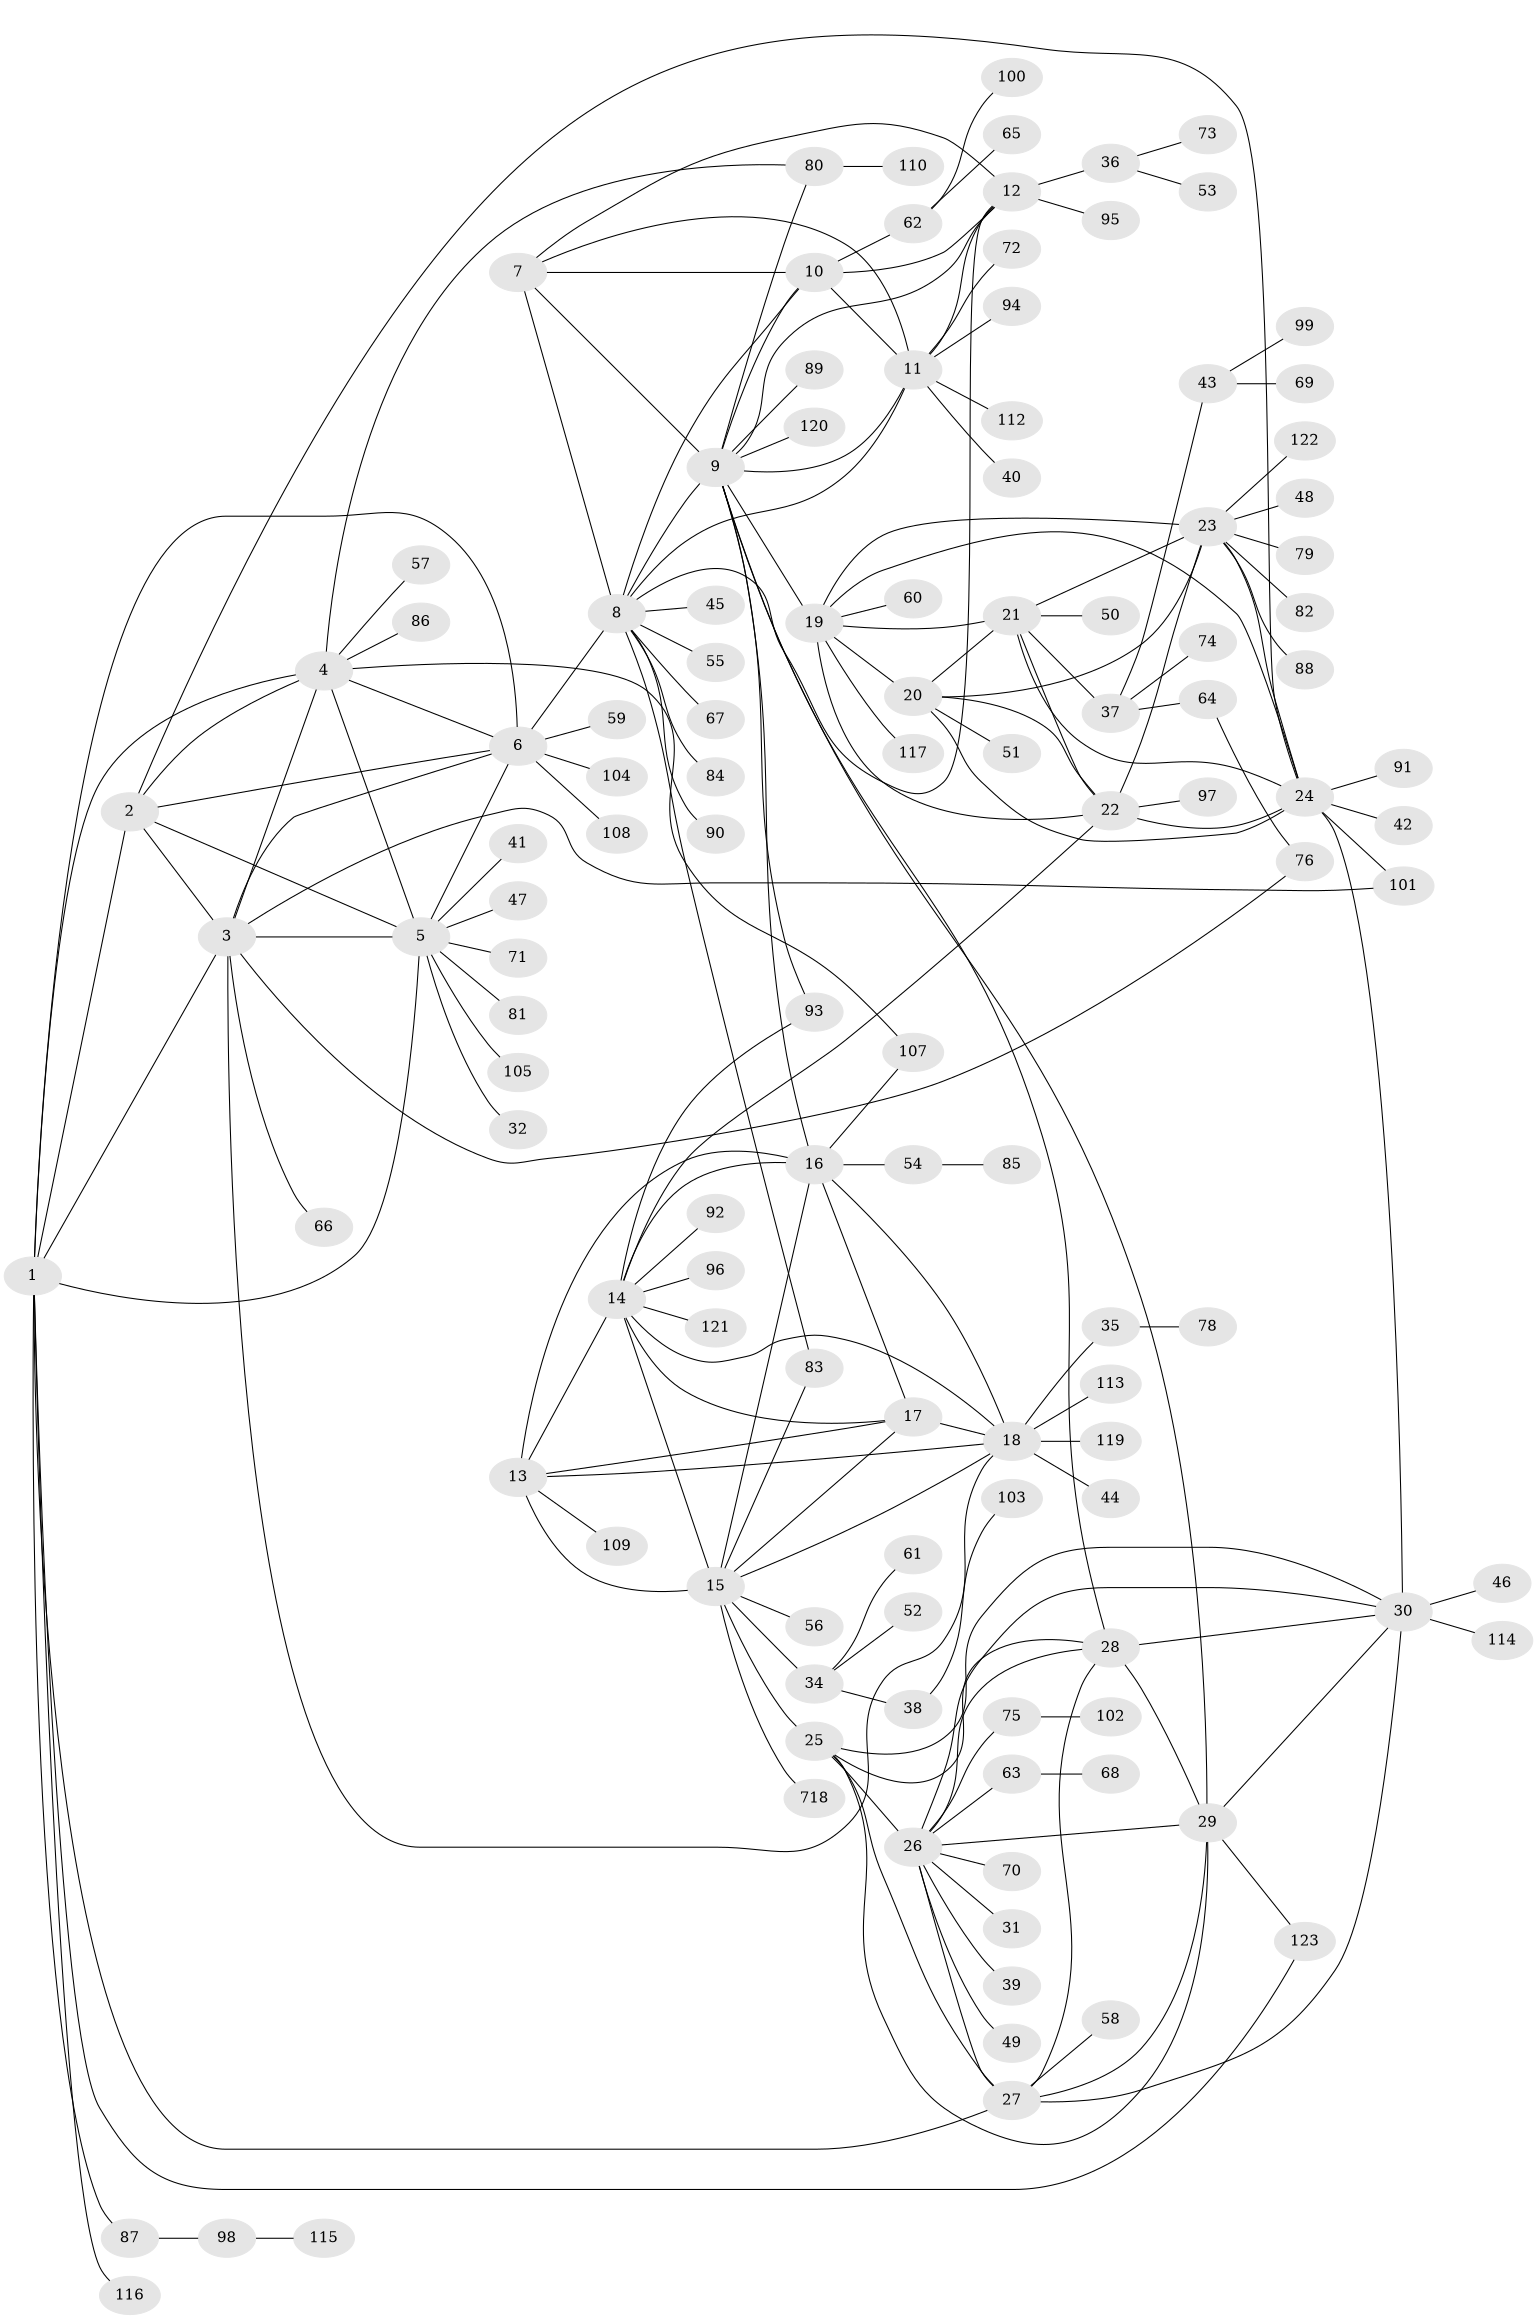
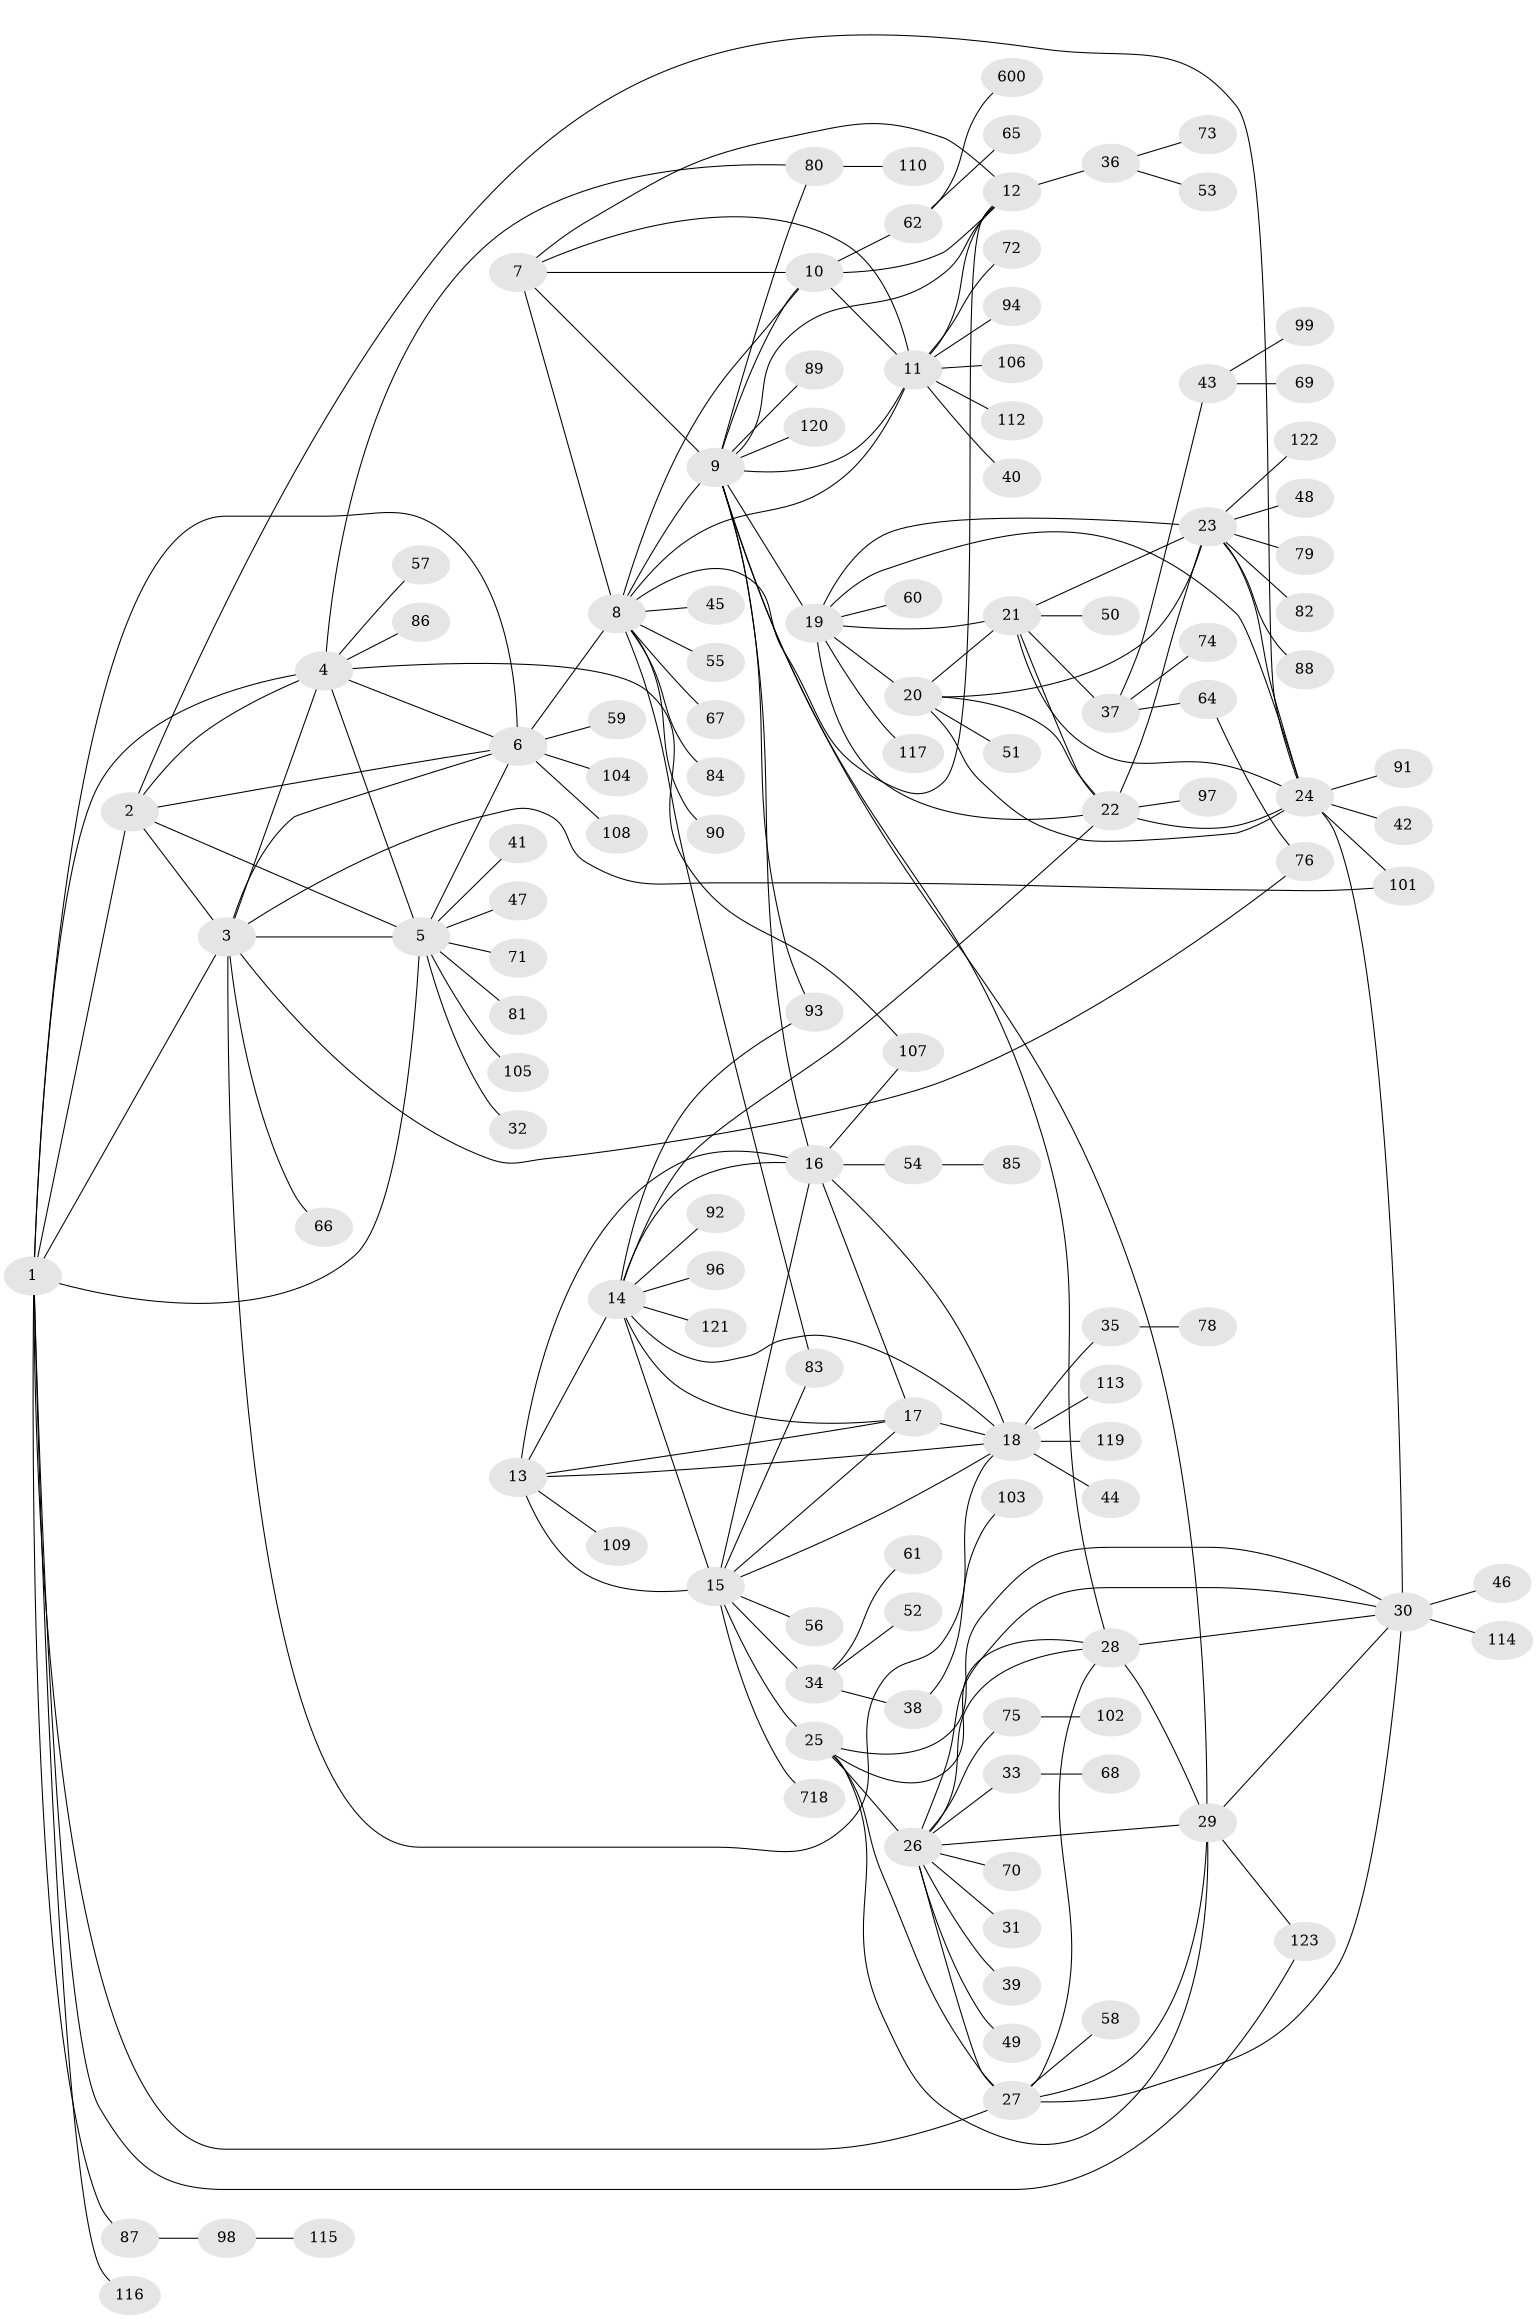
node "100": label "100" -> "600"
node "95": removed
node "106": added
node "63": label "63" -> "33"
